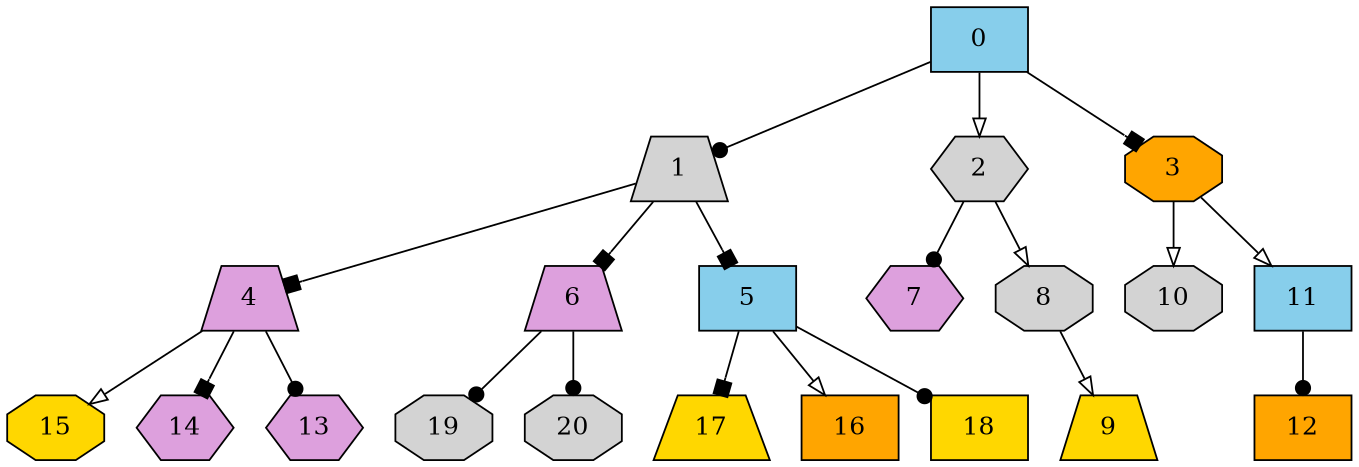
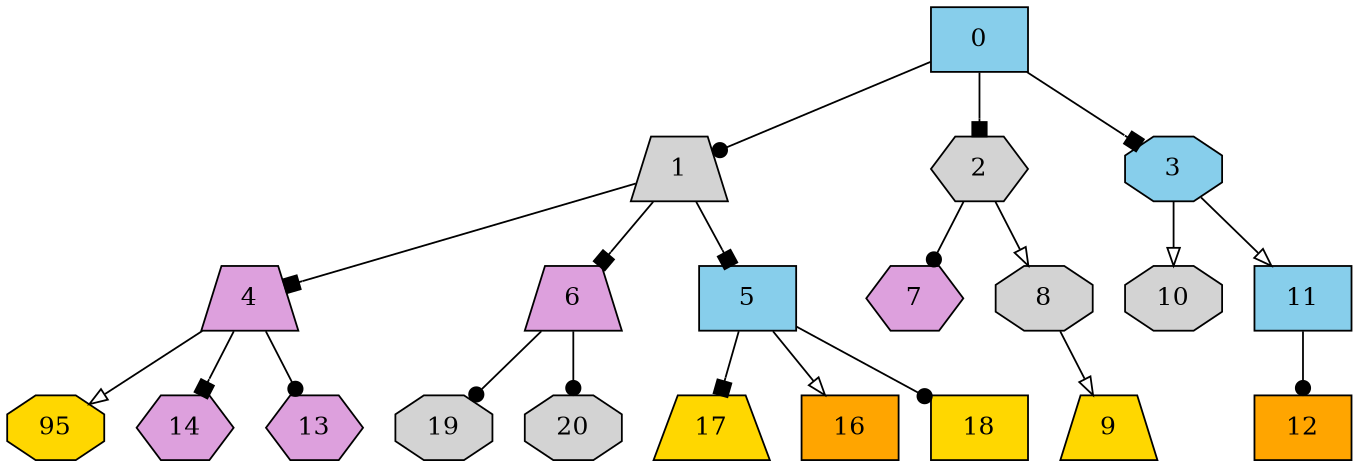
edge "0" -> "2": arrowhead onormal -> box
node "3": fillcolor orange -> skyblue
node "15": label "15" -> "95"
